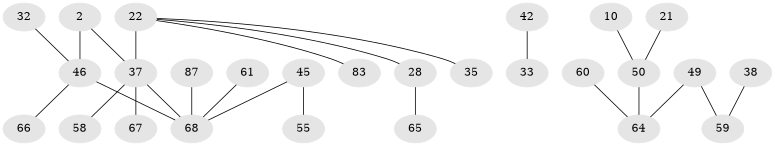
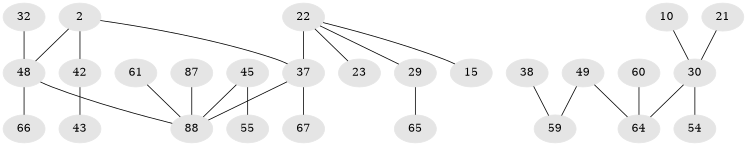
edge "2" -- "42": added
node "46": label "46" -> "48"
node "83": label "83" -> "23"
node "28": label "28" -> "29"
node "35": label "35" -> "15"
node "33": label "33" -> "43"
node "50": label "50" -> "30"
node "58": removed
node "68": label "68" -> "88"
node "54": added
